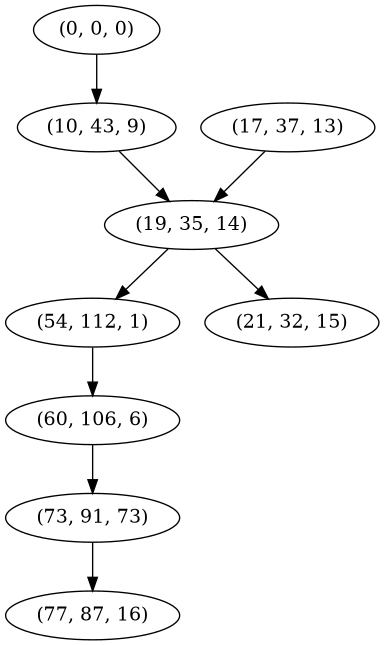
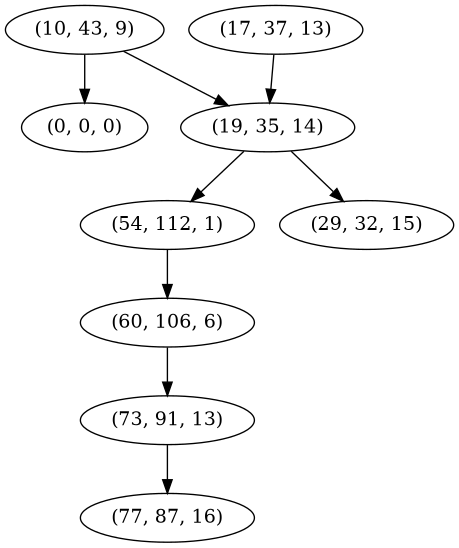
edge "(0, 0, 0)" -> "(10, 43, 9)": reversed
node "(21, 32, 15)": label "(21, 32, 15)" -> "(29, 32, 15)"
node "(73, 91, 73)": label "(73, 91, 73)" -> "(73, 91, 13)"
